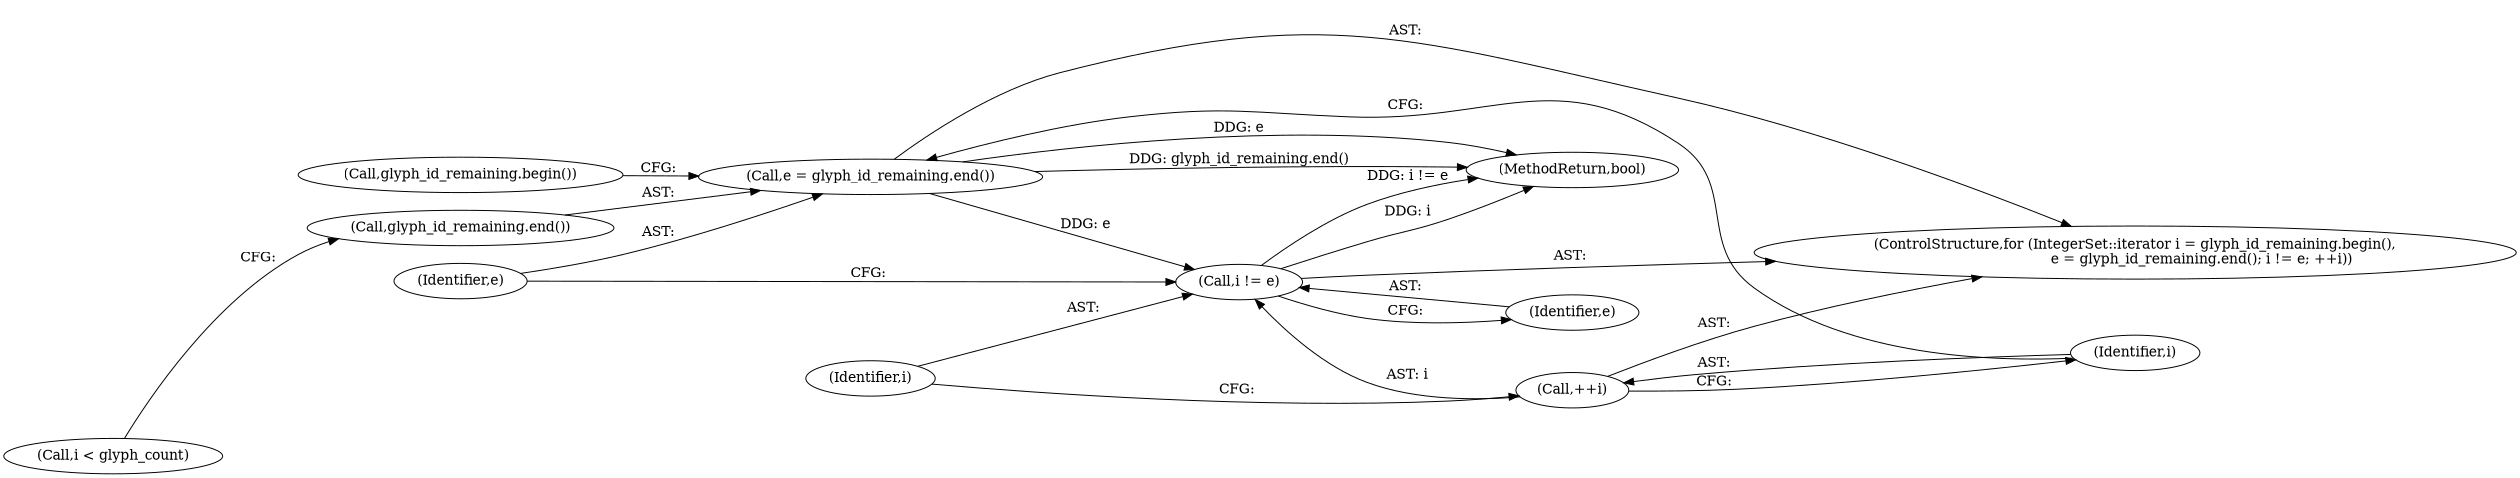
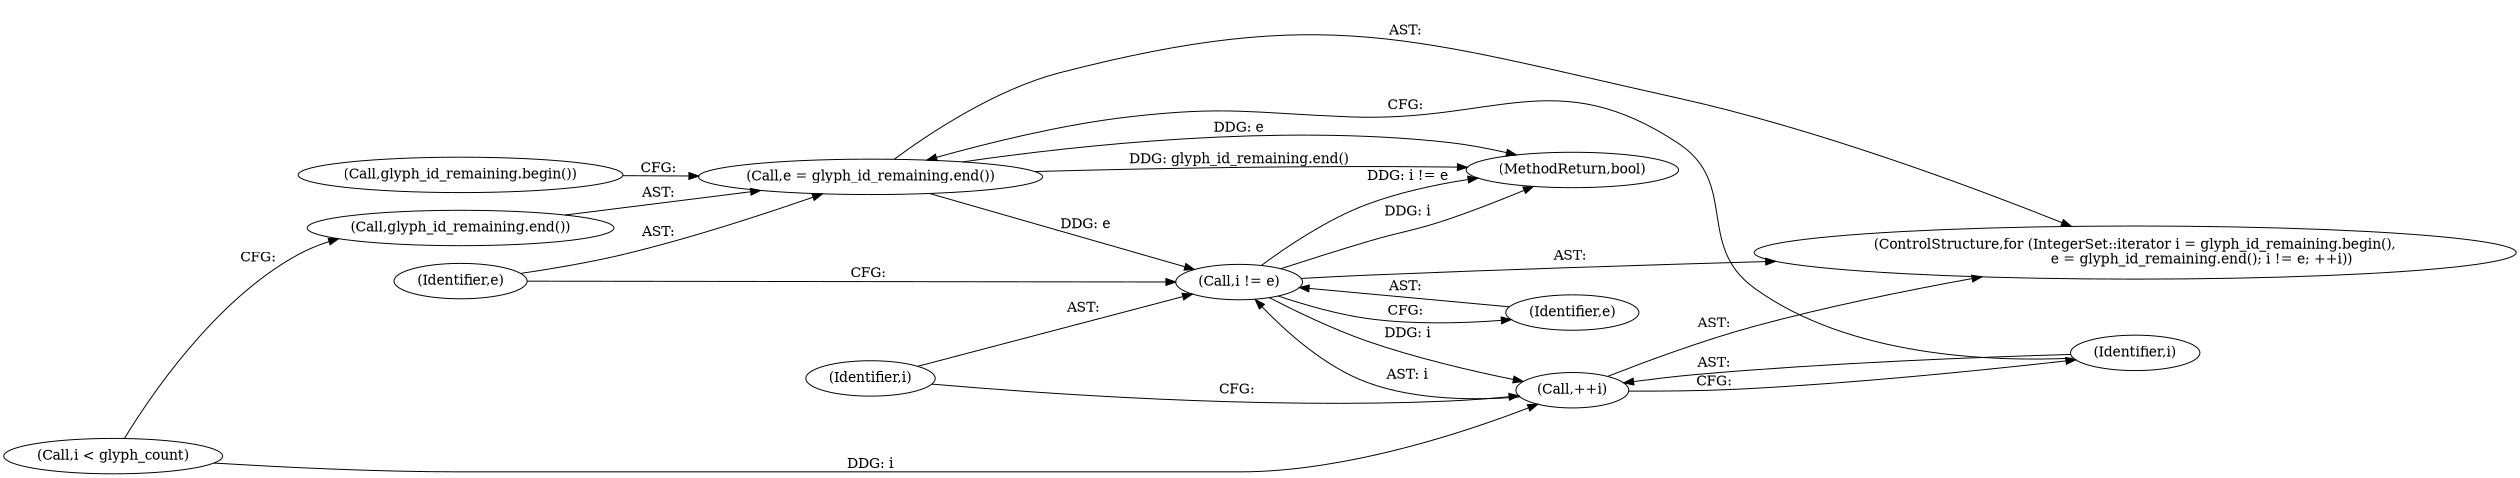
edge "(Call,i != e)" -> "(Call,++i)": added, label "DDG: i"
edge "(Call,i < glyph_count)" -> "(Call,++i)": added, label "DDG: i"
